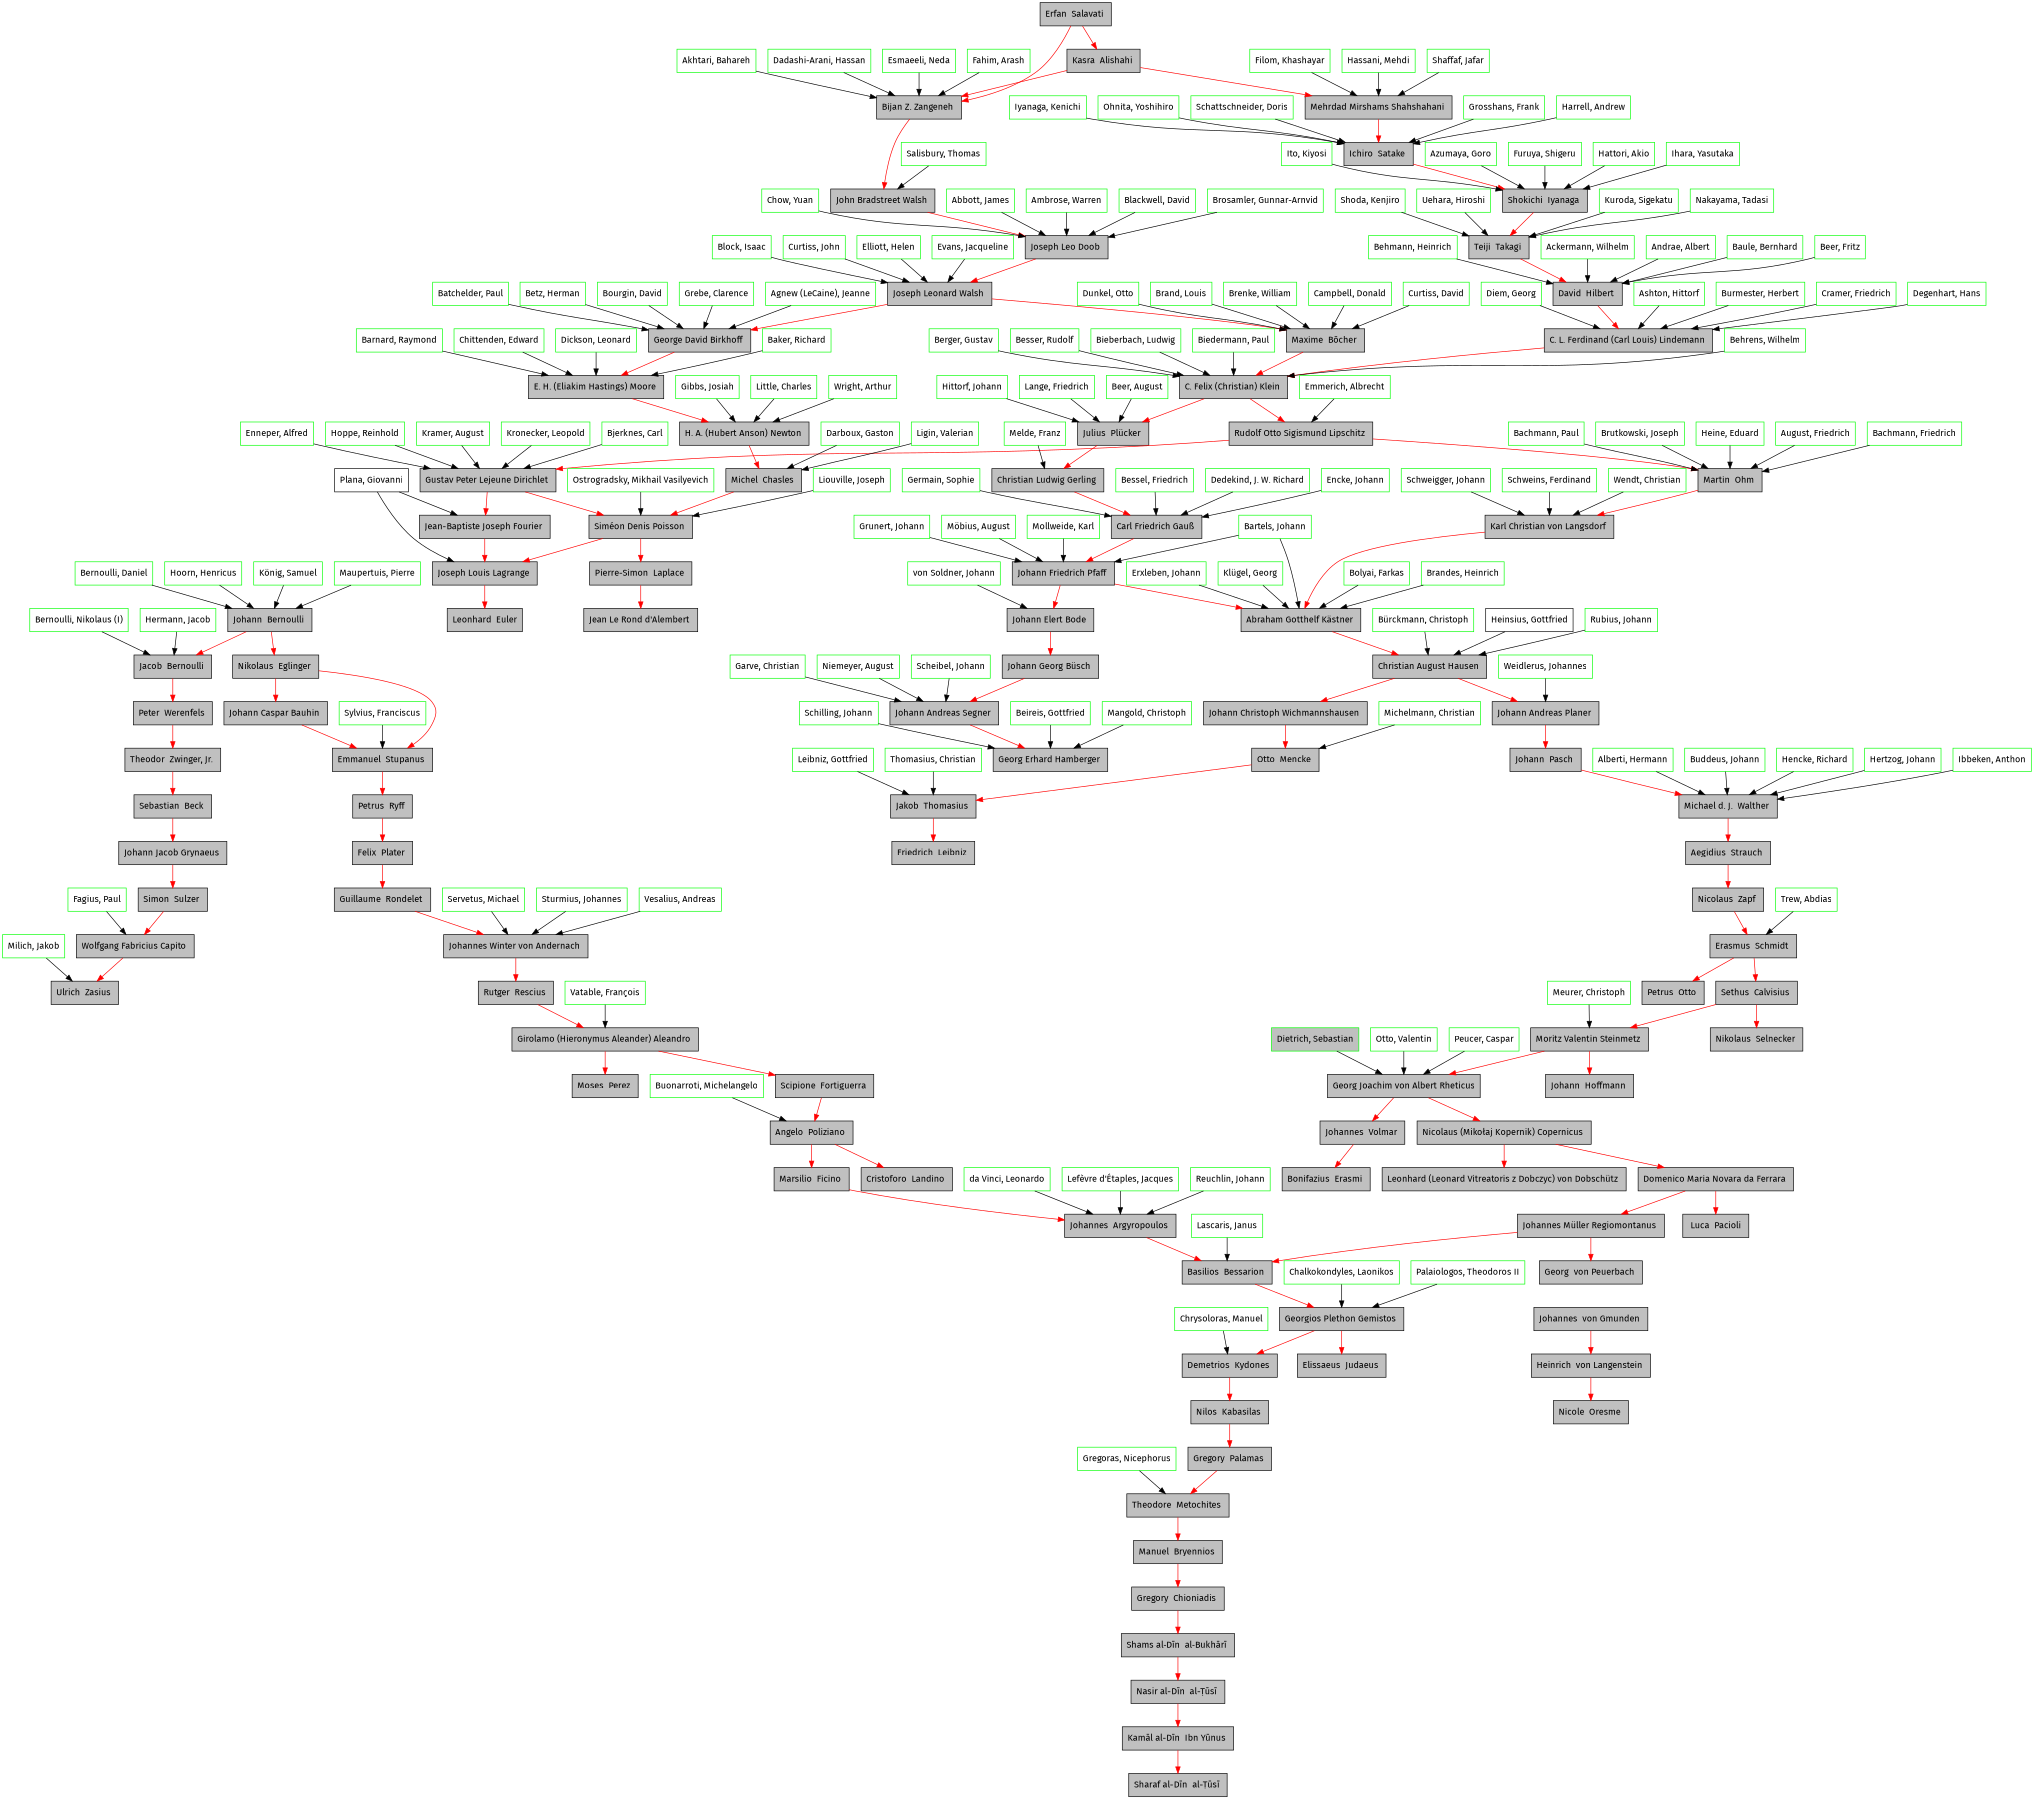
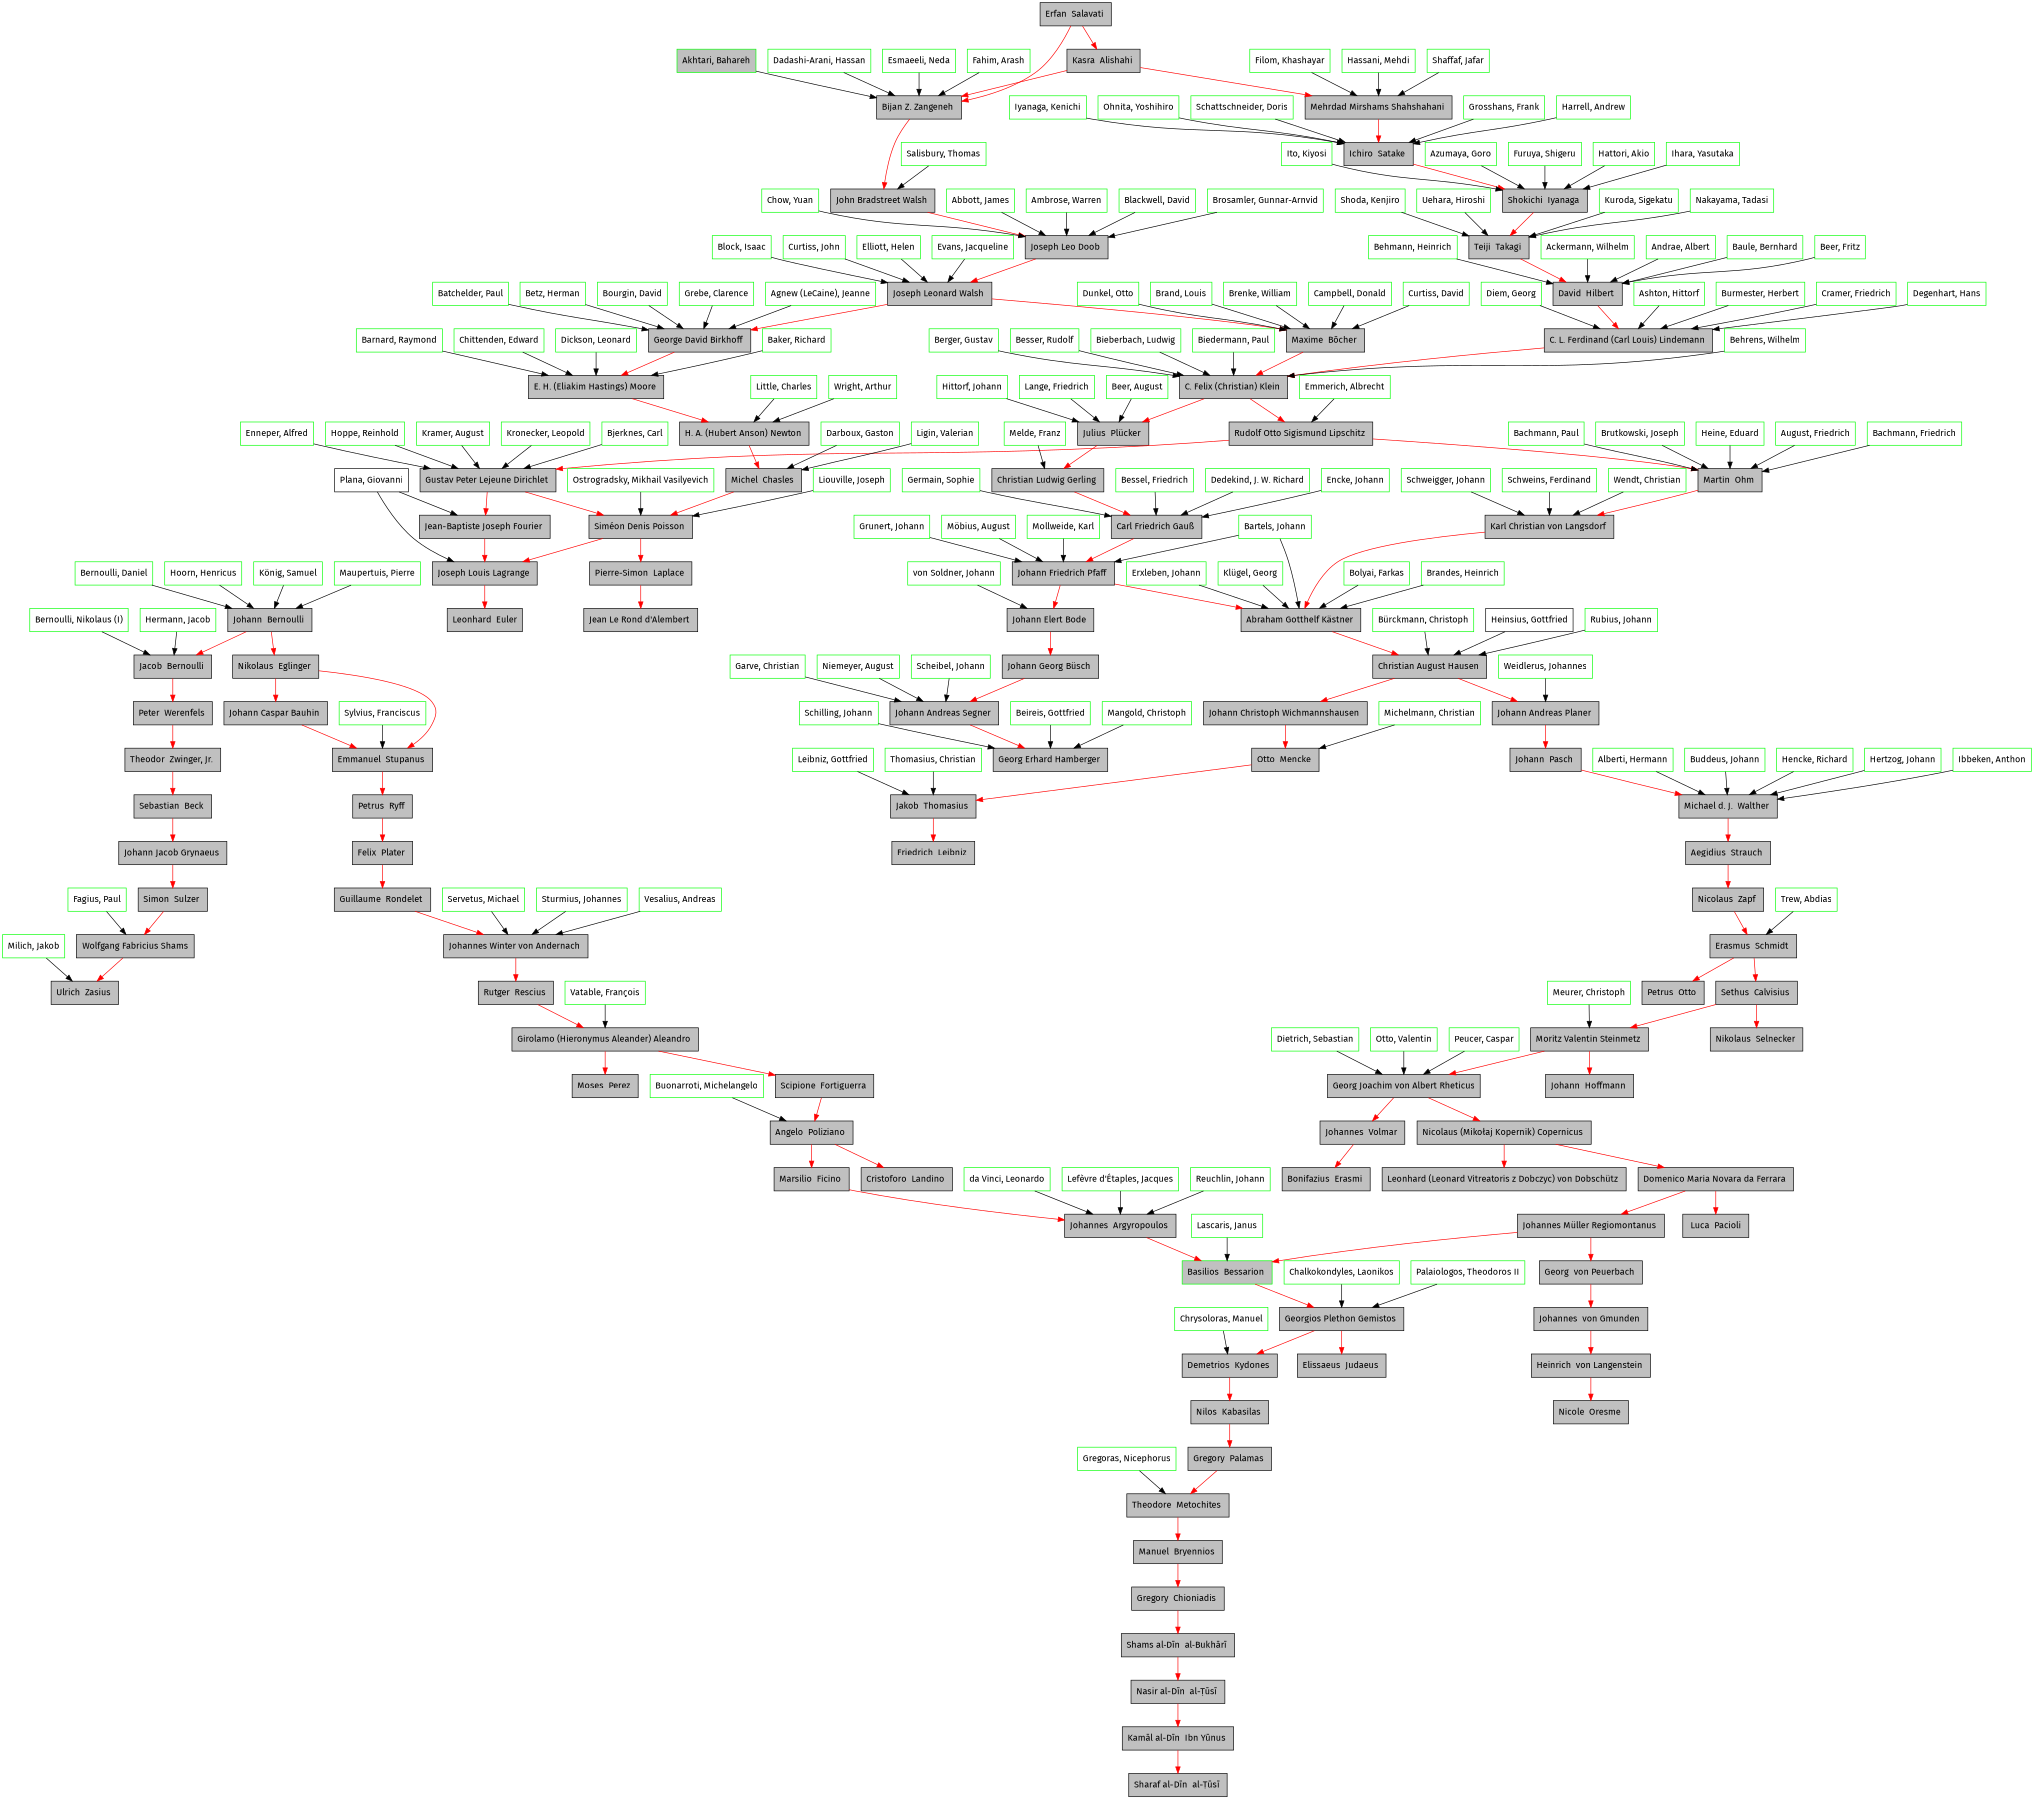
node "Akhtari, Bahareh": fillcolor white -> gray
node "Gibbs, Josiah": removed
node "Wolfgang Fabricius Capito": label "Wolfgang Fabricius Capito" -> "Wolfgang Fabricius Shams"
node "Dietrich, Sebastian": fillcolor gray -> white
node "Basilios  Bessarion": color black -> green
edge "Georg  von Peuerbach" -> "Johannes  von Gmunden": added
